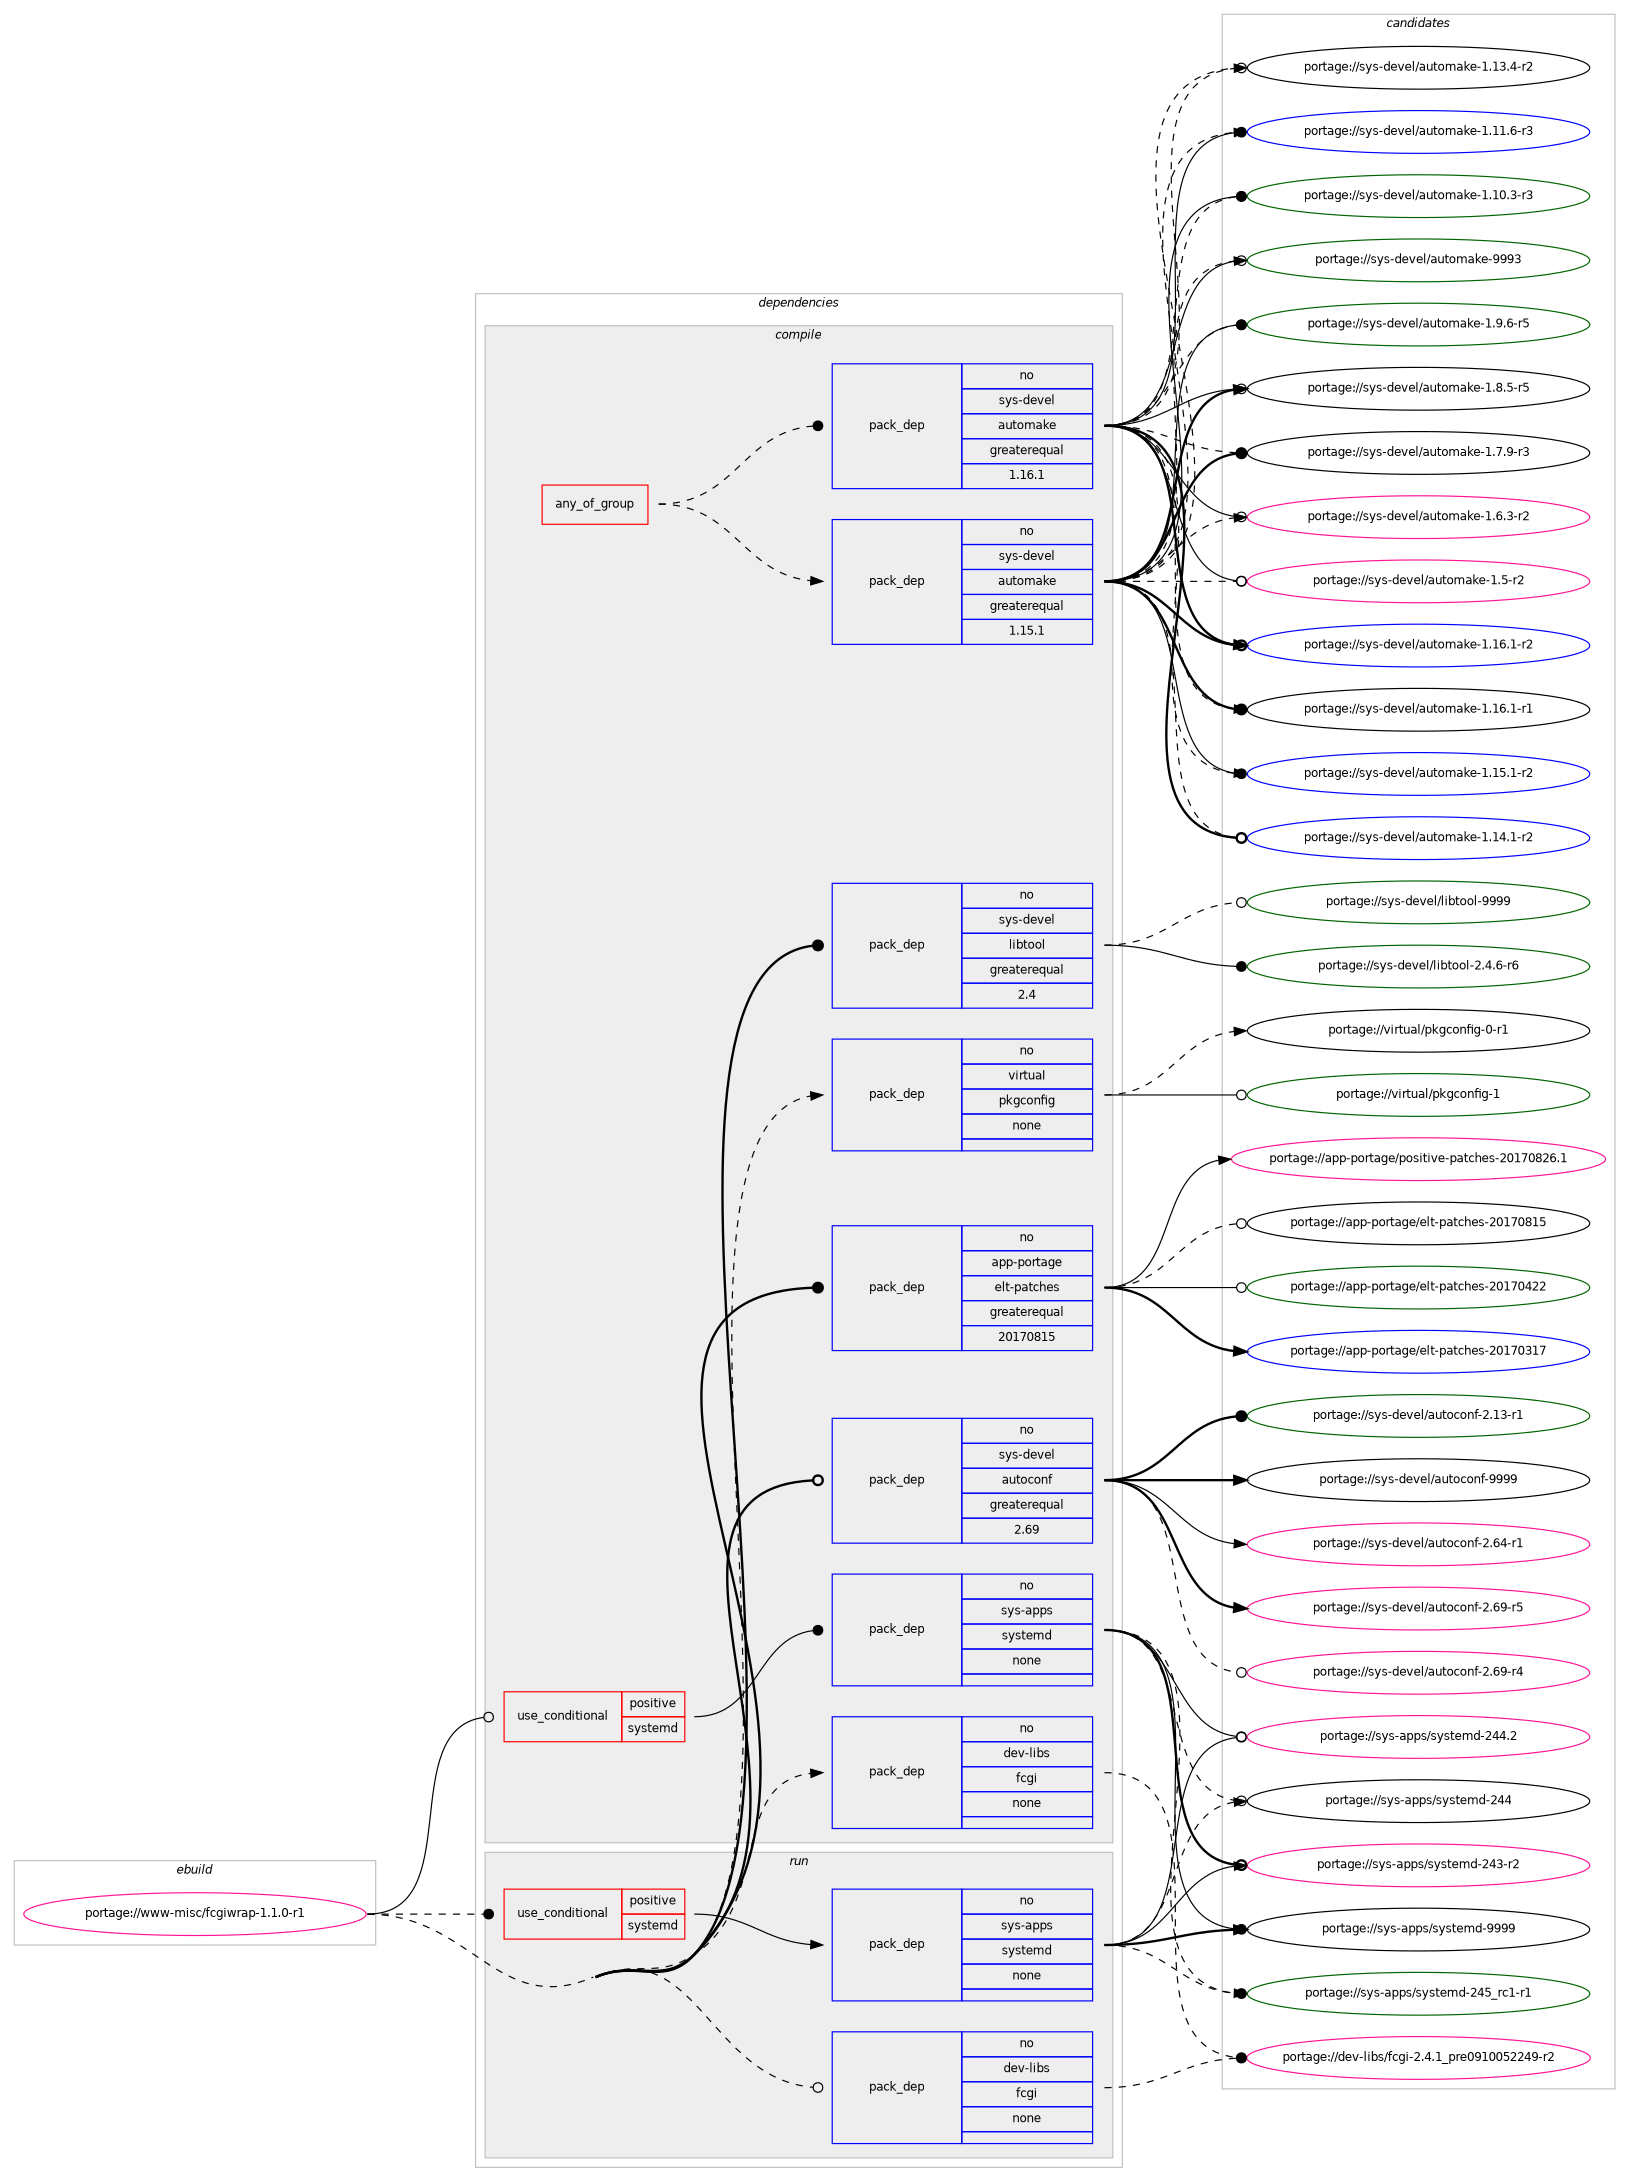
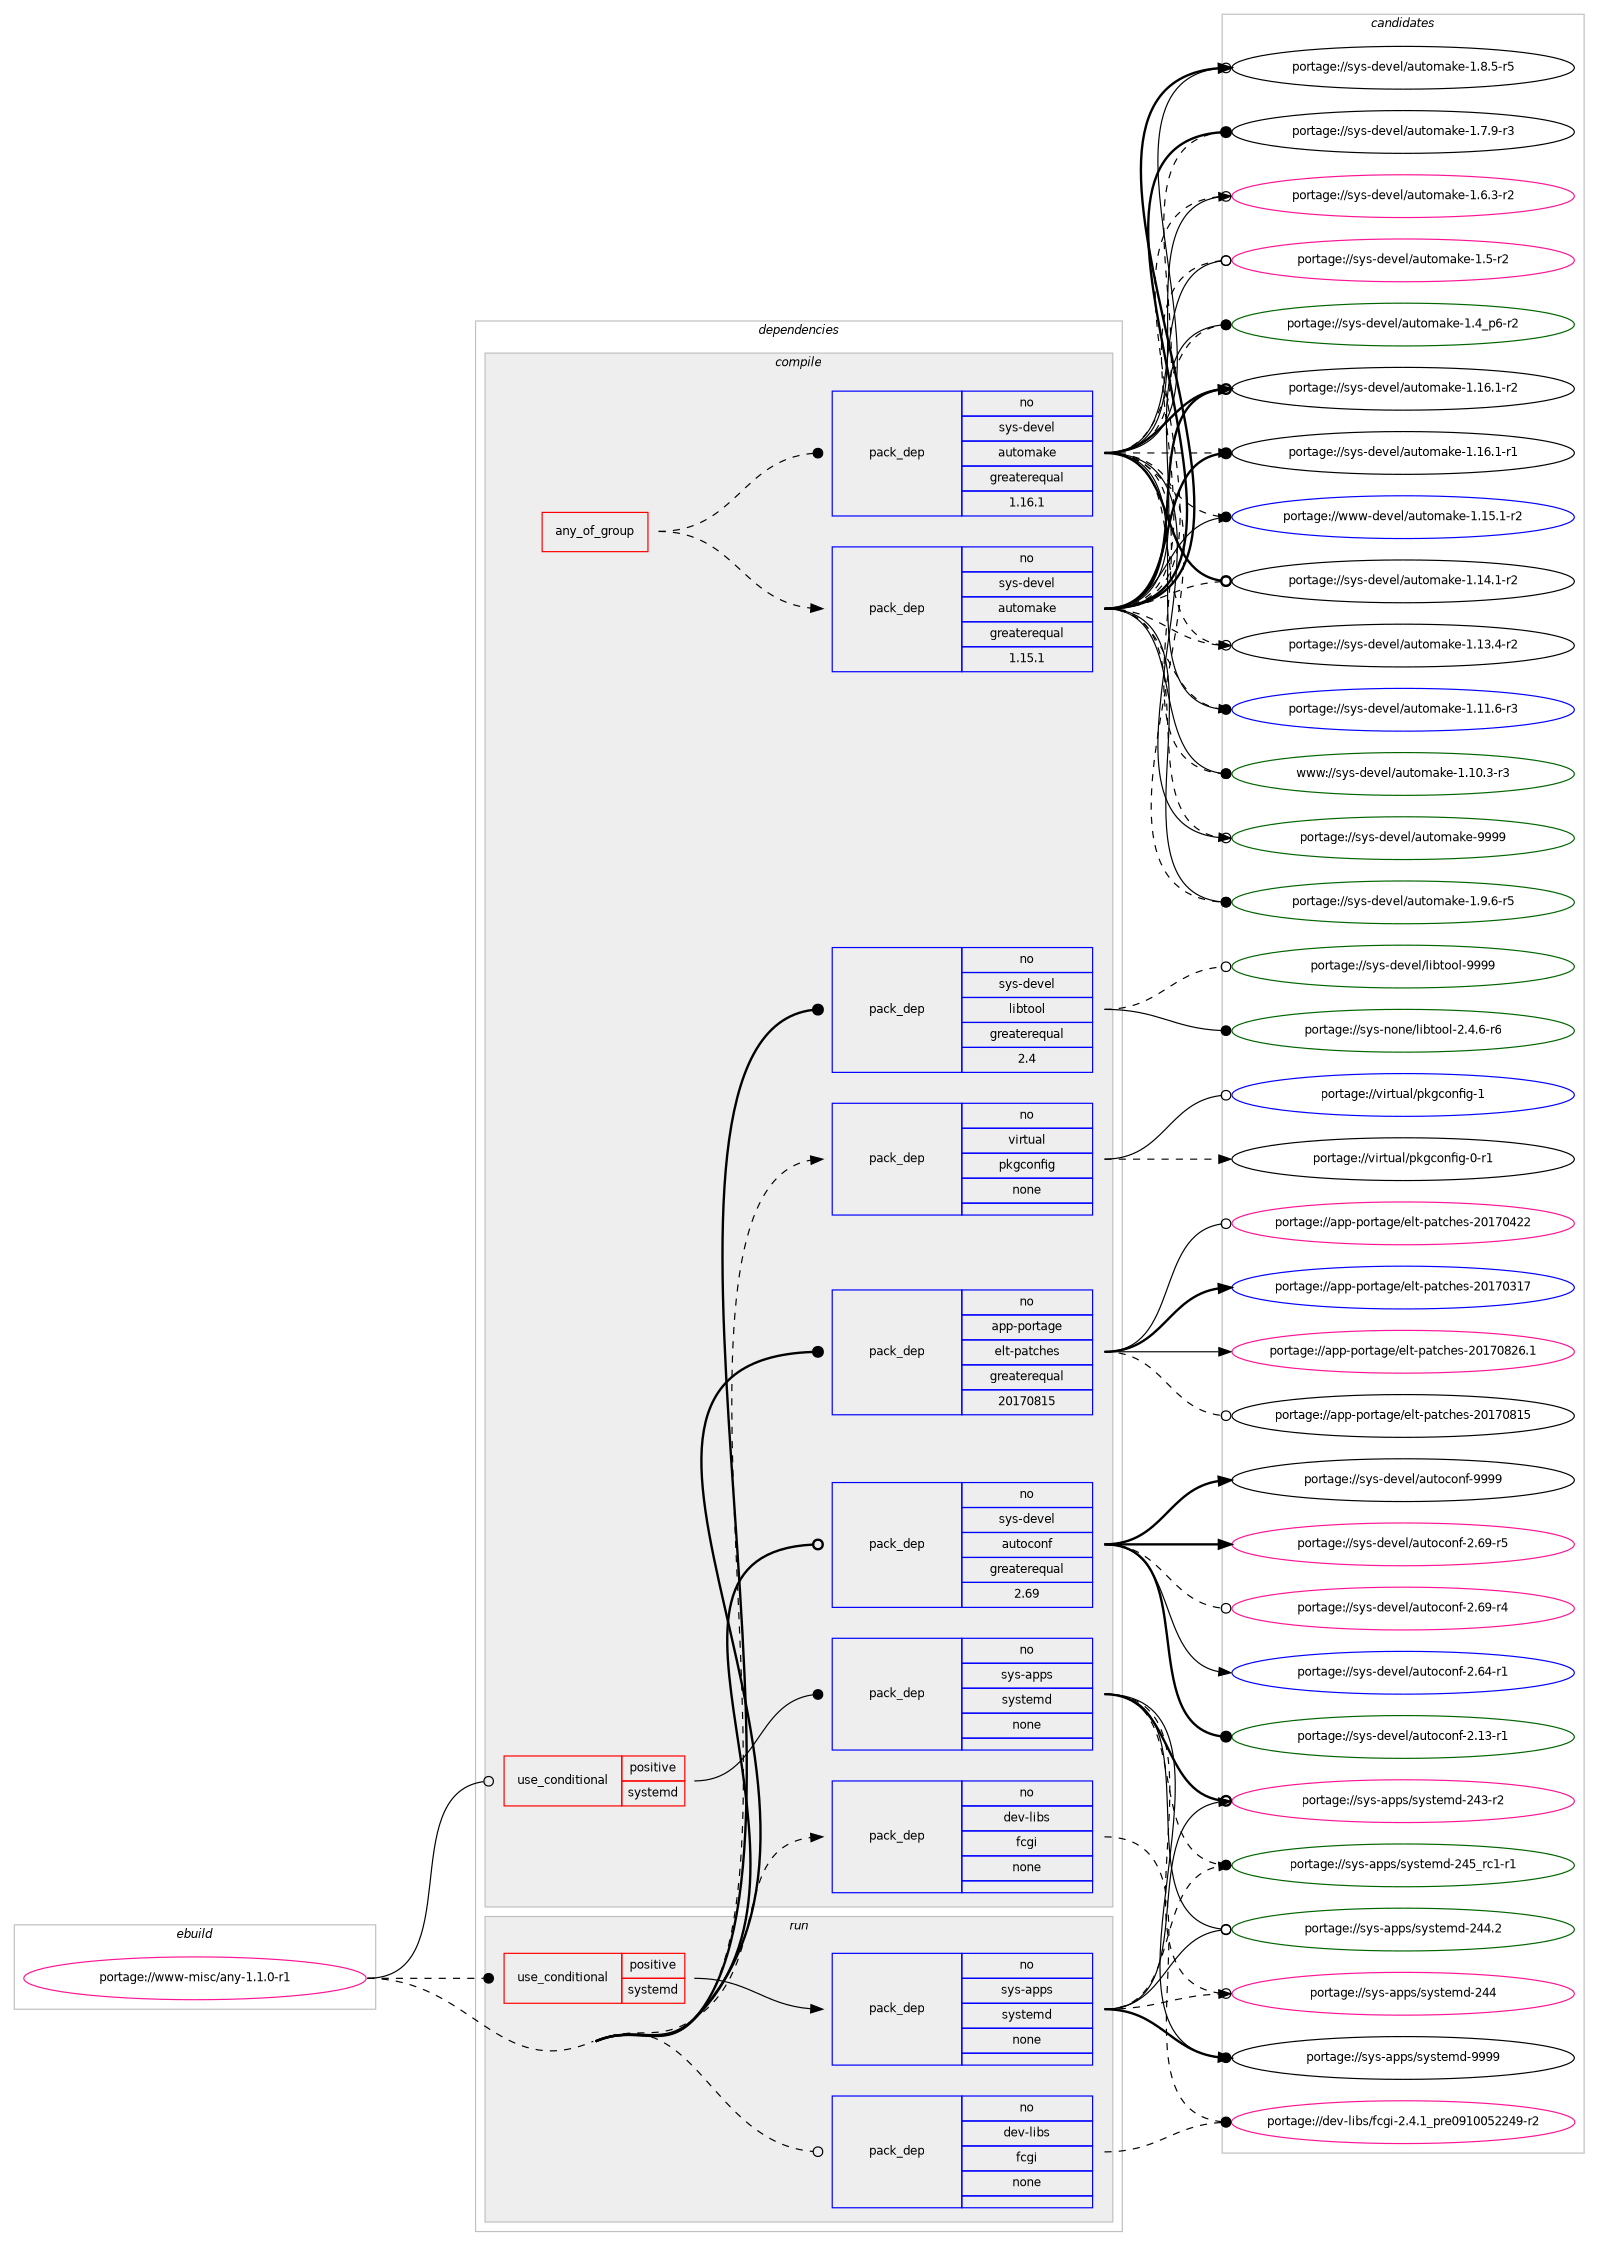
node "portage://sys-devel/automake-1.10.3-r3": label "portage://sys-devel/automake-1.10.3-r3" -> "www://sys-devel/automake-1.10.3-r3"
node "portage://sys-devel/automake-9993": label "portage://sys-devel/automake-9993" -> "portage://sys-devel/automake-9999"
node "portage://sys-devel/automake-1.4_p6-r2": added
node "portage://sys-devel/automake-1.16.1-r2": color blue -> black
node "portage://sys-devel/automake-1.15.1-r2": label "portage://sys-devel/automake-1.15.1-r2" -> "portage://www-devel/automake-1.15.1-r2"
node "portage://sys-devel/automake-1.14.1-r2": color blue -> black
node "portage://sys-devel/libtool-2.4.6-r6": label "portage://sys-devel/libtool-2.4.6-r6" -> "portage://sys-none/libtool-2.4.6-r6"
node "portage://virtual/pkgconfig-1": color darkgreen -> blue
node "portage://app-portage/positive-patches-20170826.1": label "portage://app-portage/positive-patches-20170826.1" -> "portage://app-portage/elt-patches-20170826.1"
node "portage://app-portage/elt-patches-20170422": color darkgreen -> deeppink
node "portage://sys-devel/autoconf-2.64-r1": color deeppink -> blue
node "portage://sys-apps/systemd-244.2": color deeppink -> darkgreen
node "portage://sys-apps/systemd-244": color black -> deeppink
node "portage://www-misc/fcgiwrap-1.1.0-r1": label "portage://www-misc/fcgiwrap-1.1.0-r1" -> "portage://www-misc/any-1.1.0-r1"
